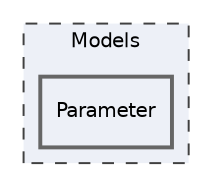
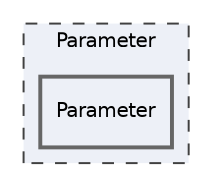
cluster "Models": label "Models" -> "Parameter"
